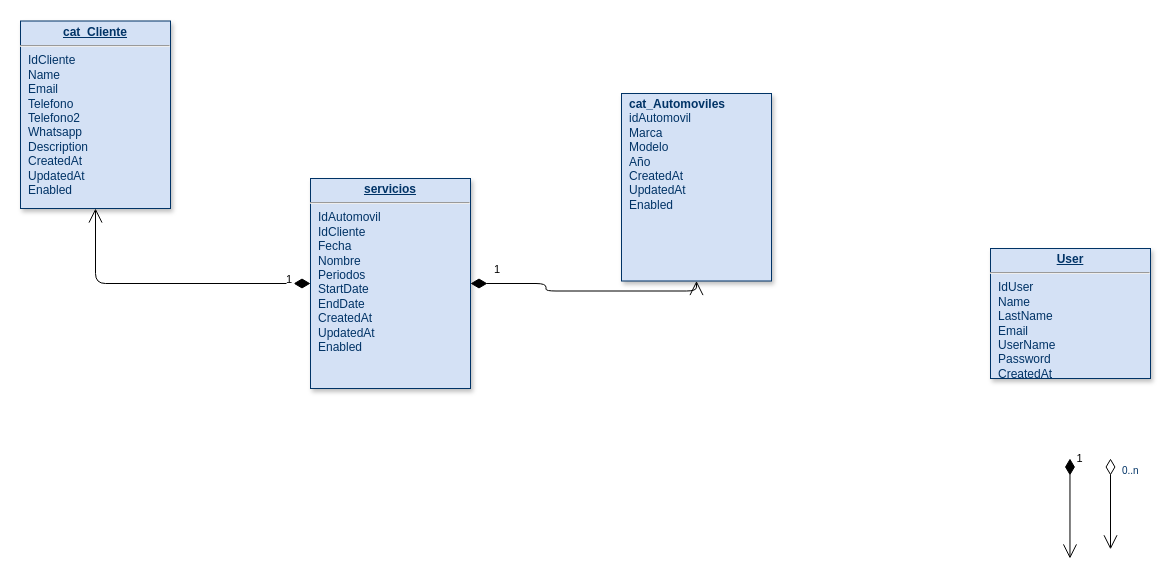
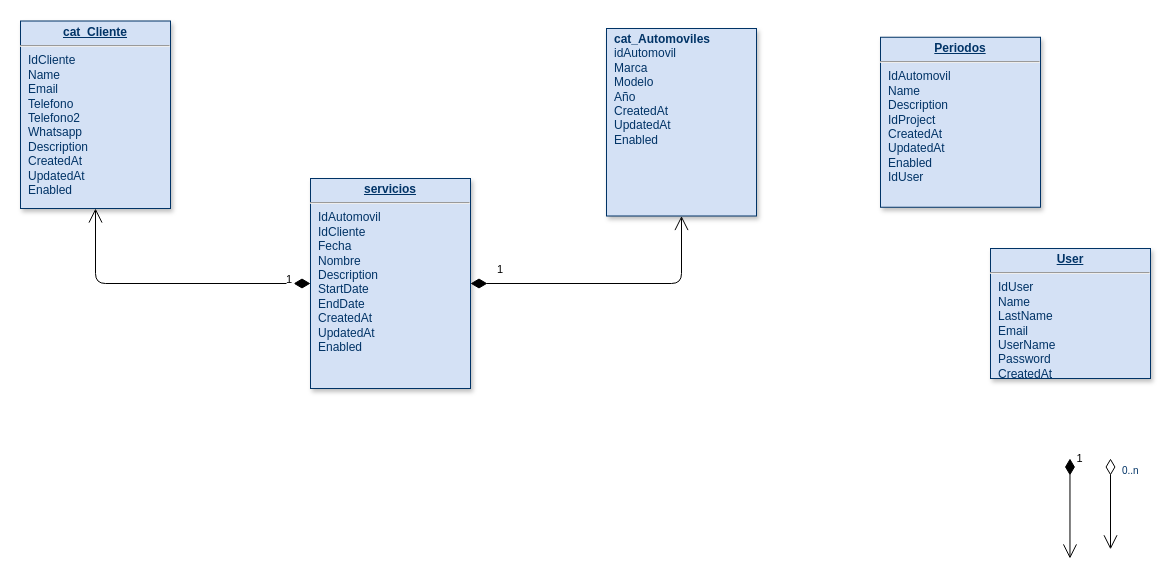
node "Periodos IdAutomovil Name Description IdProject CreatedAt UpdatedAt Enabled IdUser": added
node "cat_Automoviles idAutomovil Marca Modelo Año CreatedAt UpdatedAt Enabled": moved (697, 187) -> (682, 122)
node "servicios IdAutomovil IdCliente Fecha Nombre Periodos StartDate EndDate CreatedAt UpdatedAt Enabled": label "servicios IdAutomovil IdCliente Fecha Nombre Periodos StartDate EndDate CreatedAt UpdatedAt Enabled" -> "servicios IdAutomovil IdCliente Fecha Nombre Description StartDate EndDate CreatedAt UpdatedAt Enabled"
